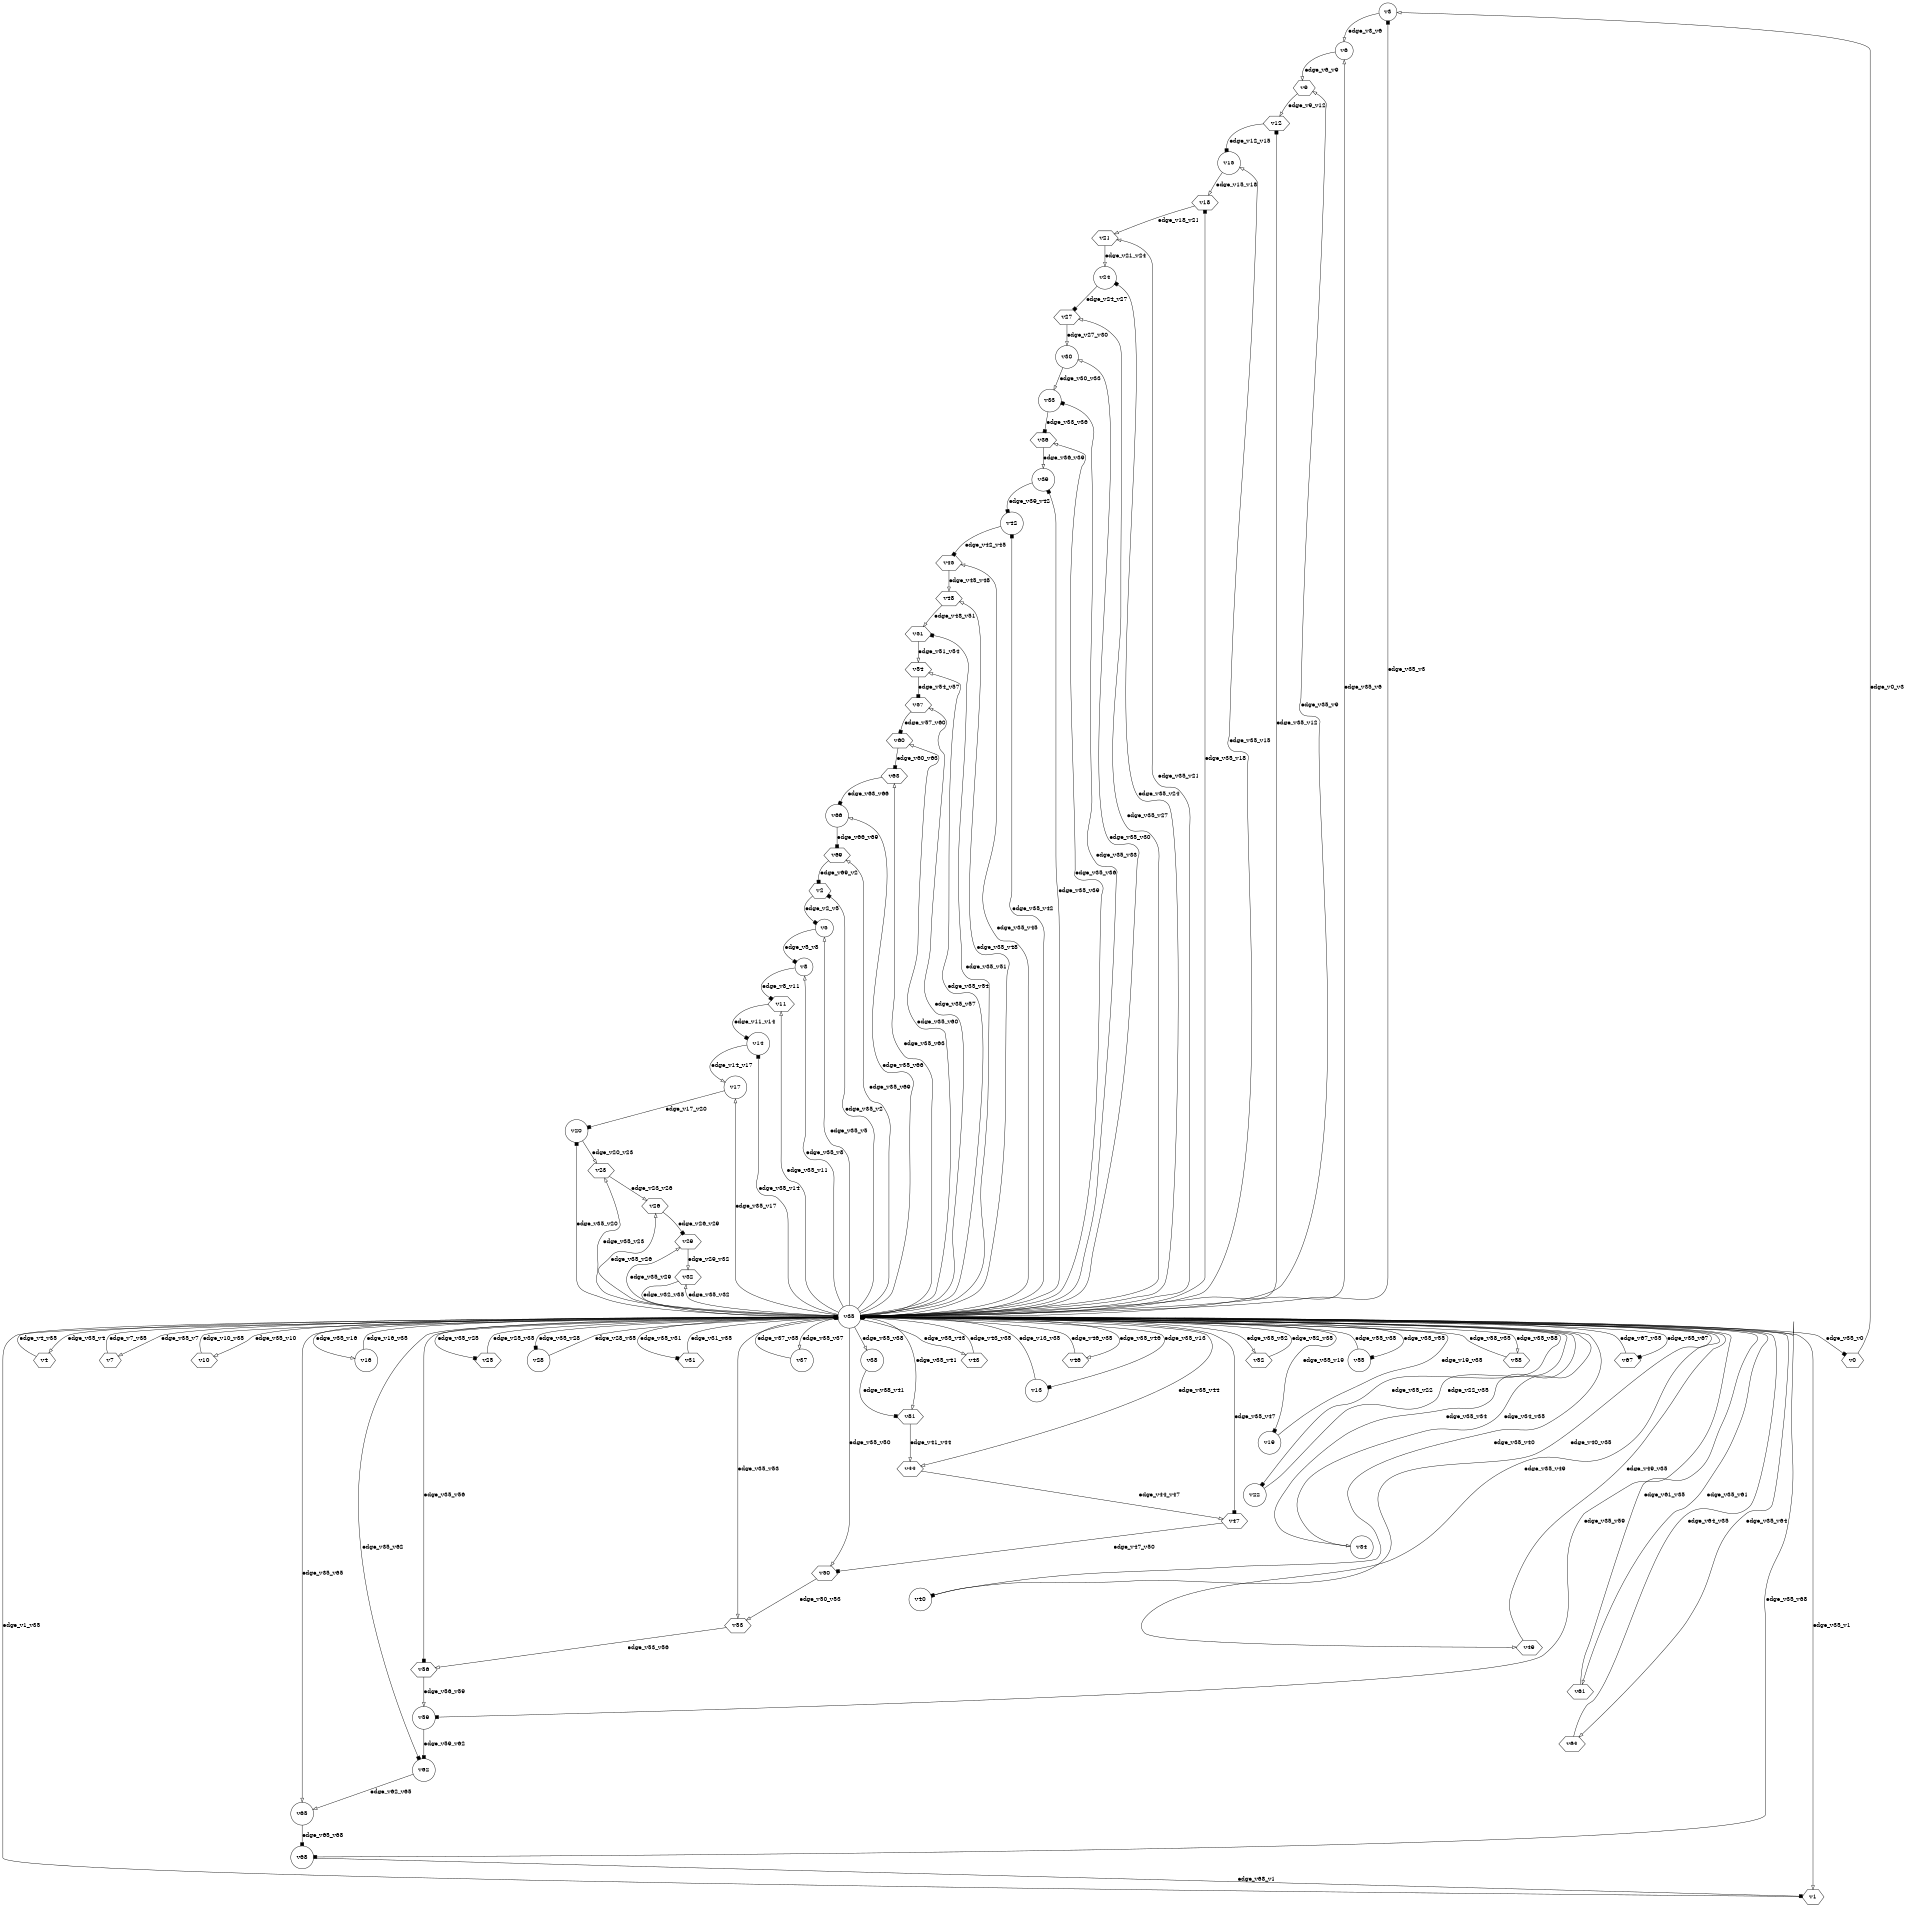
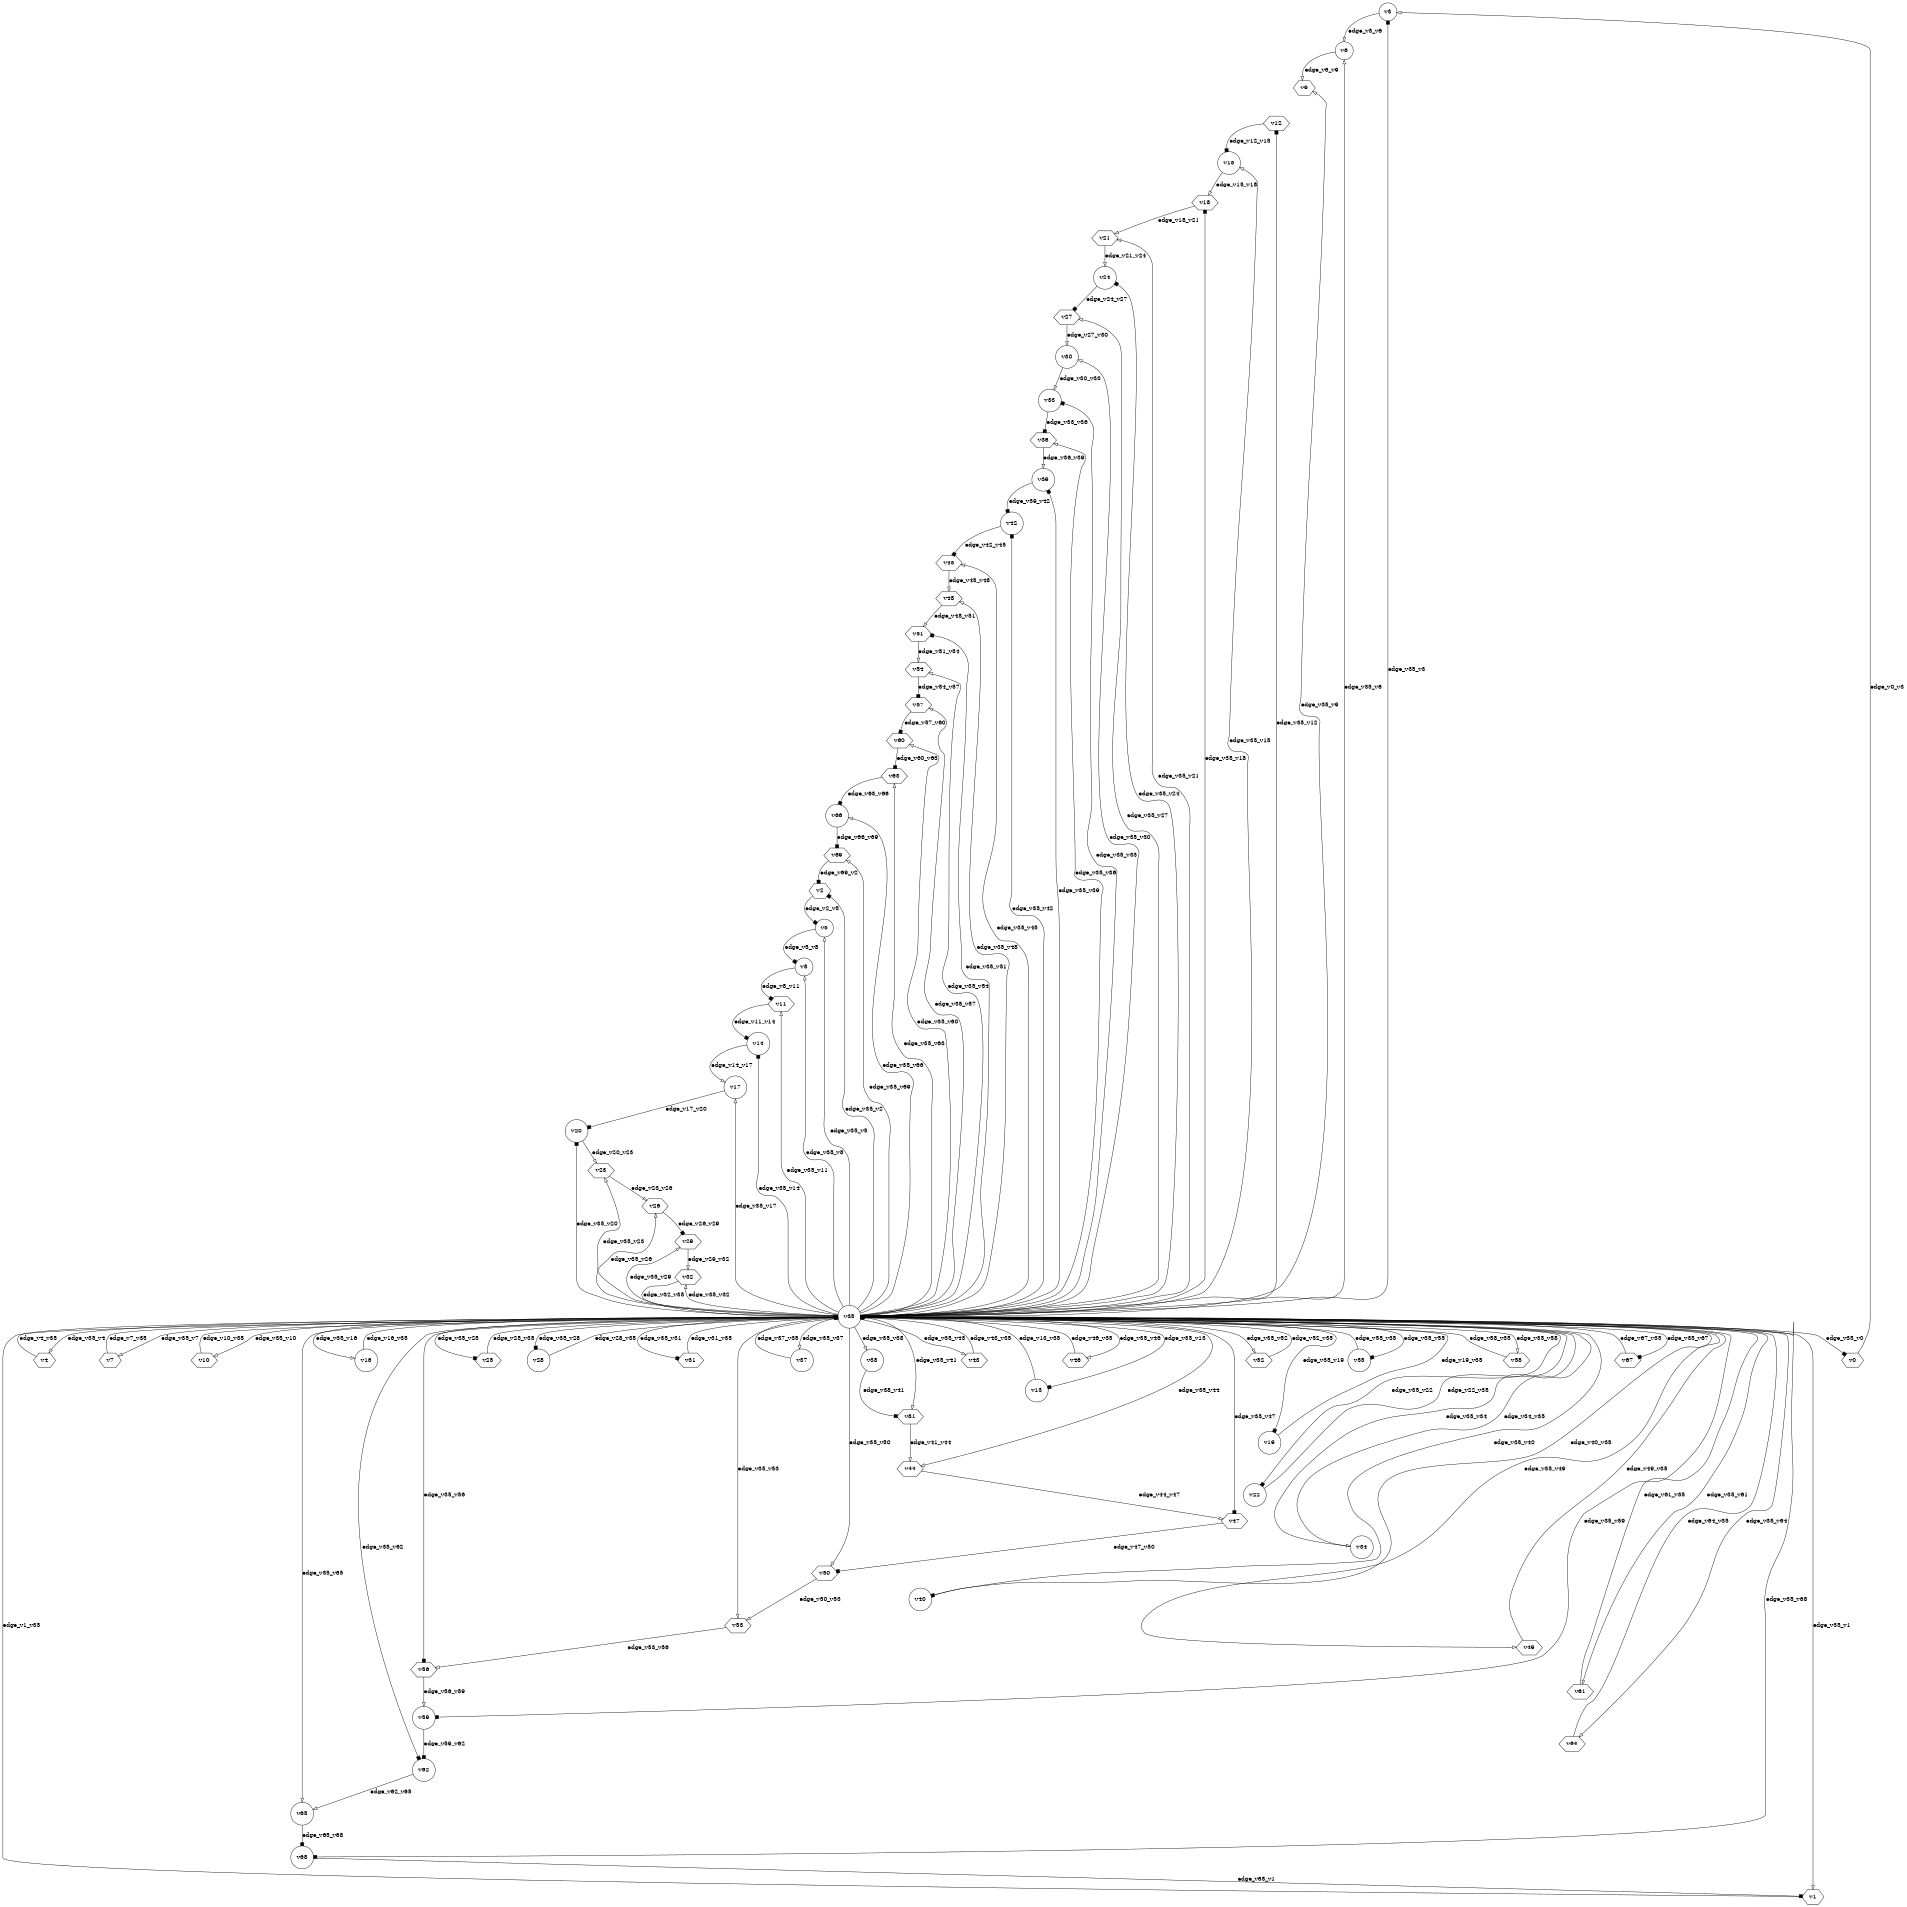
edge "v9" -> "v12": removed, label "edge_v9_v12"
